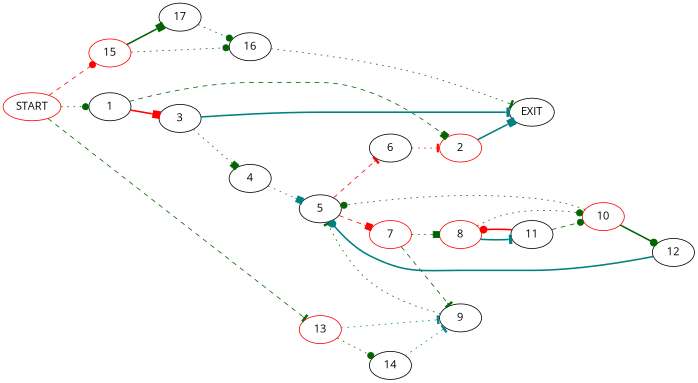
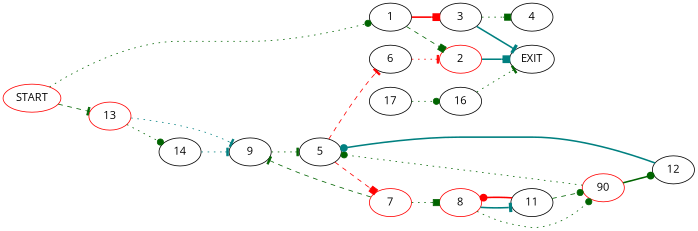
node "15": removed
edge "4" -> "5": removed
node "10": label "10" -> "90"
